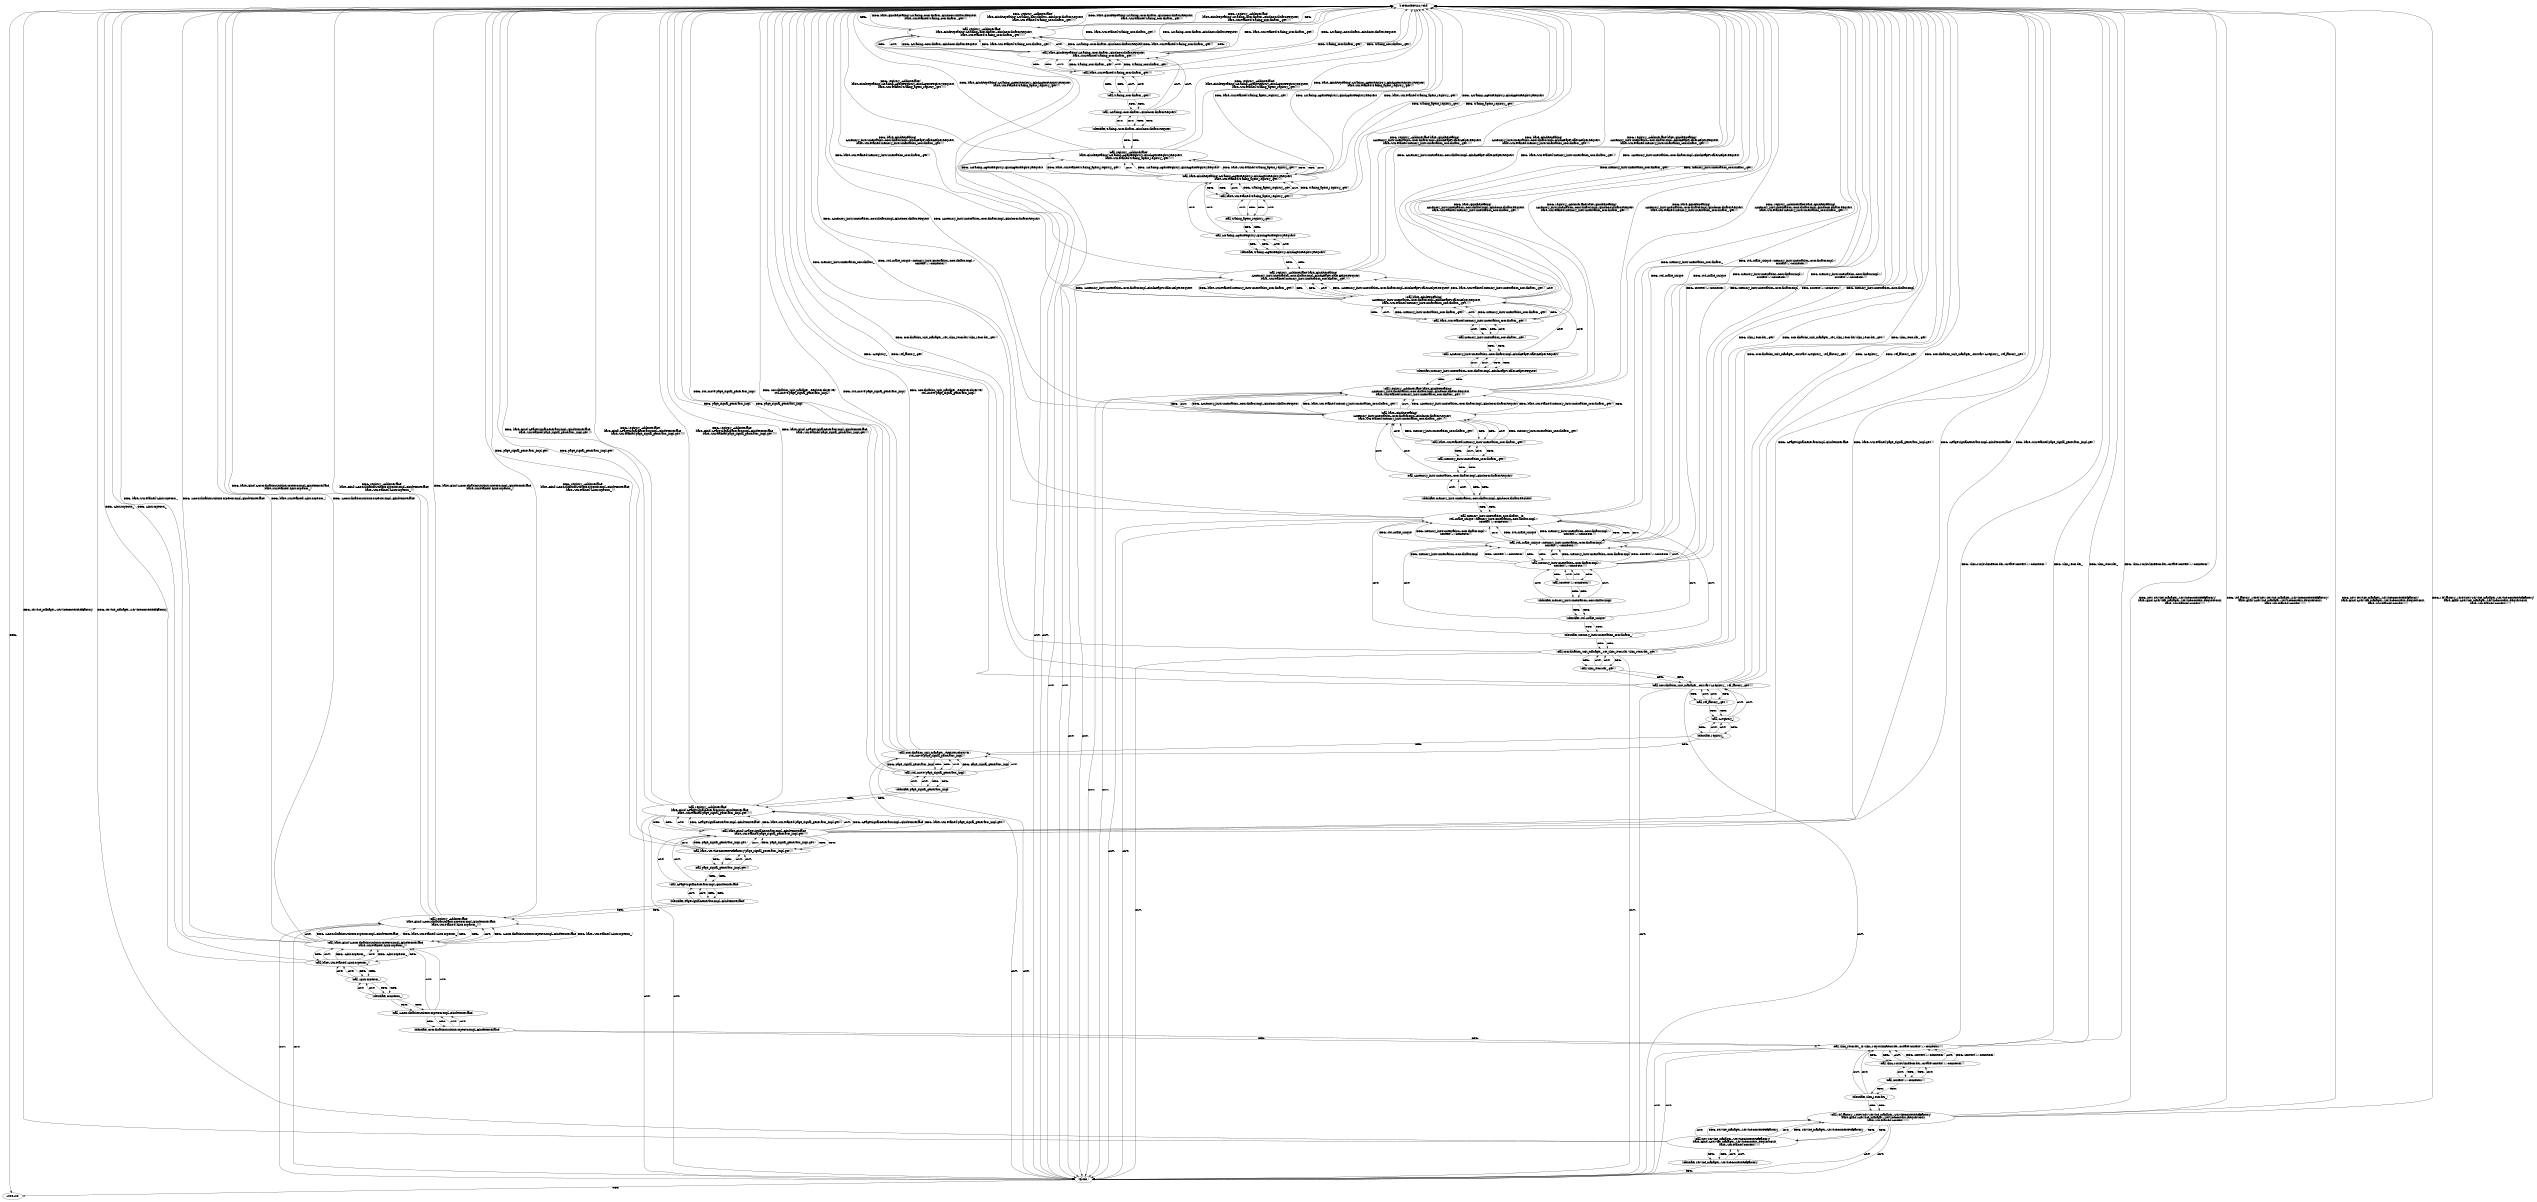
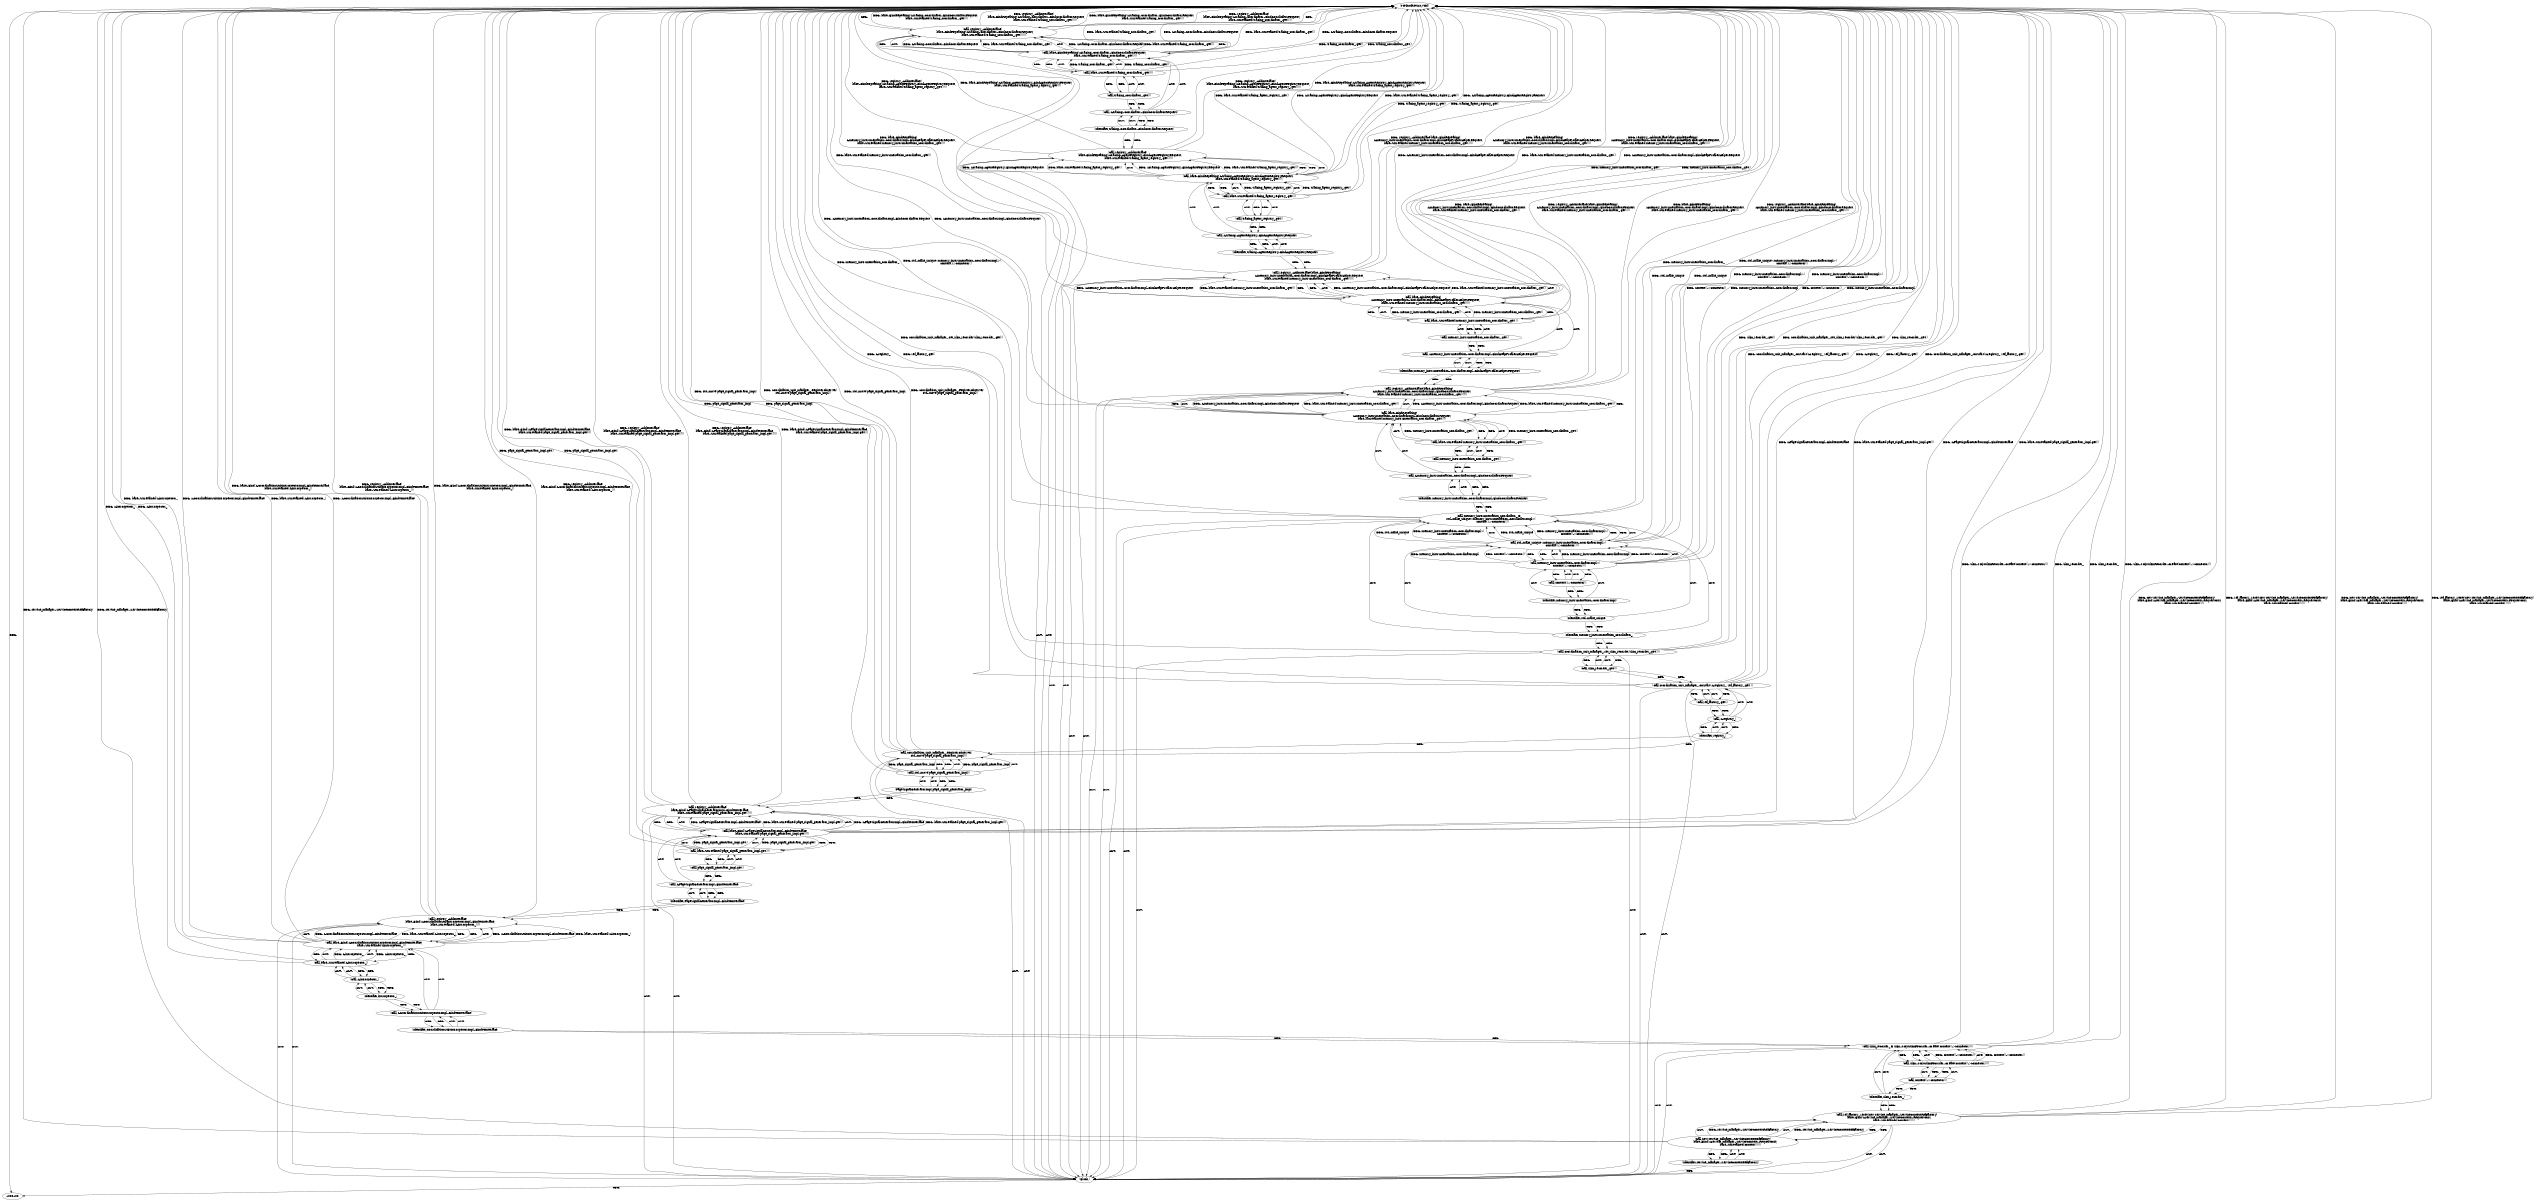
node "(Identifier,page_signal_generator_impl)": label "(Identifier,page_signal_generator_impl)" -> "(PageSignalGeneratorImpl,page_signal_generator_impl)"
node "(Call,base::ServiceContextRefFactory(page_signal_generator_impl.get()))": label "(Call,base::ServiceContextRefFactory(page_signal_generator_impl.get()))" -> "(Call,base::Unretained(page_signal_generator_impl.get()))"
node "(Identifier,connector_)": label "(Identifier,connector_)" -> "(Identifier,introspector_)"
